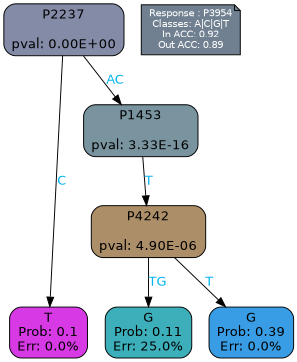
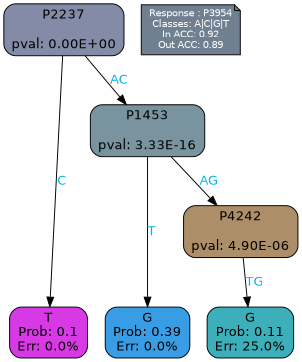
edge "P1453 pval: 3.33E-16" -> "P4242 pval: 4.90E-06": label "T" -> "AG"
edge "P4242 pval: 4.90E-06" -> "G Prob: 0.39 Err: 0.0%": now "P1453 pval: 3.33E-16" -> "G Prob: 0.39 Err: 0.0%"
